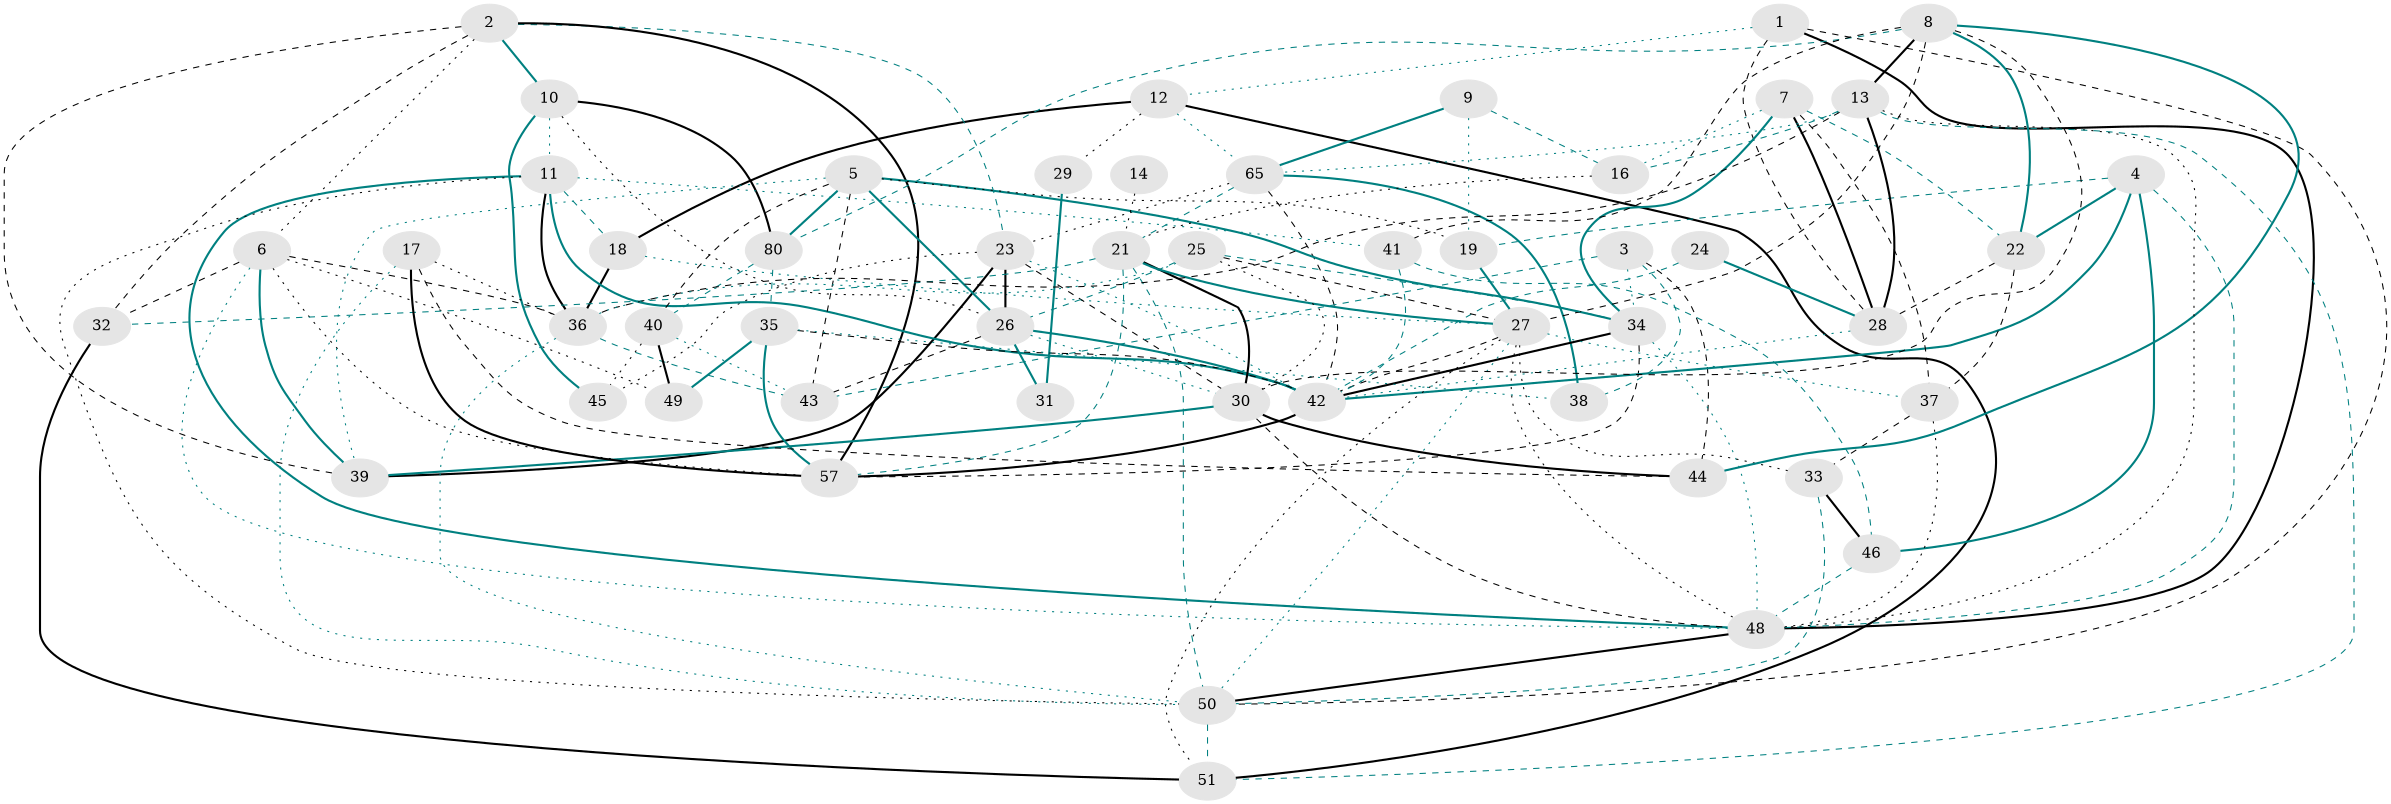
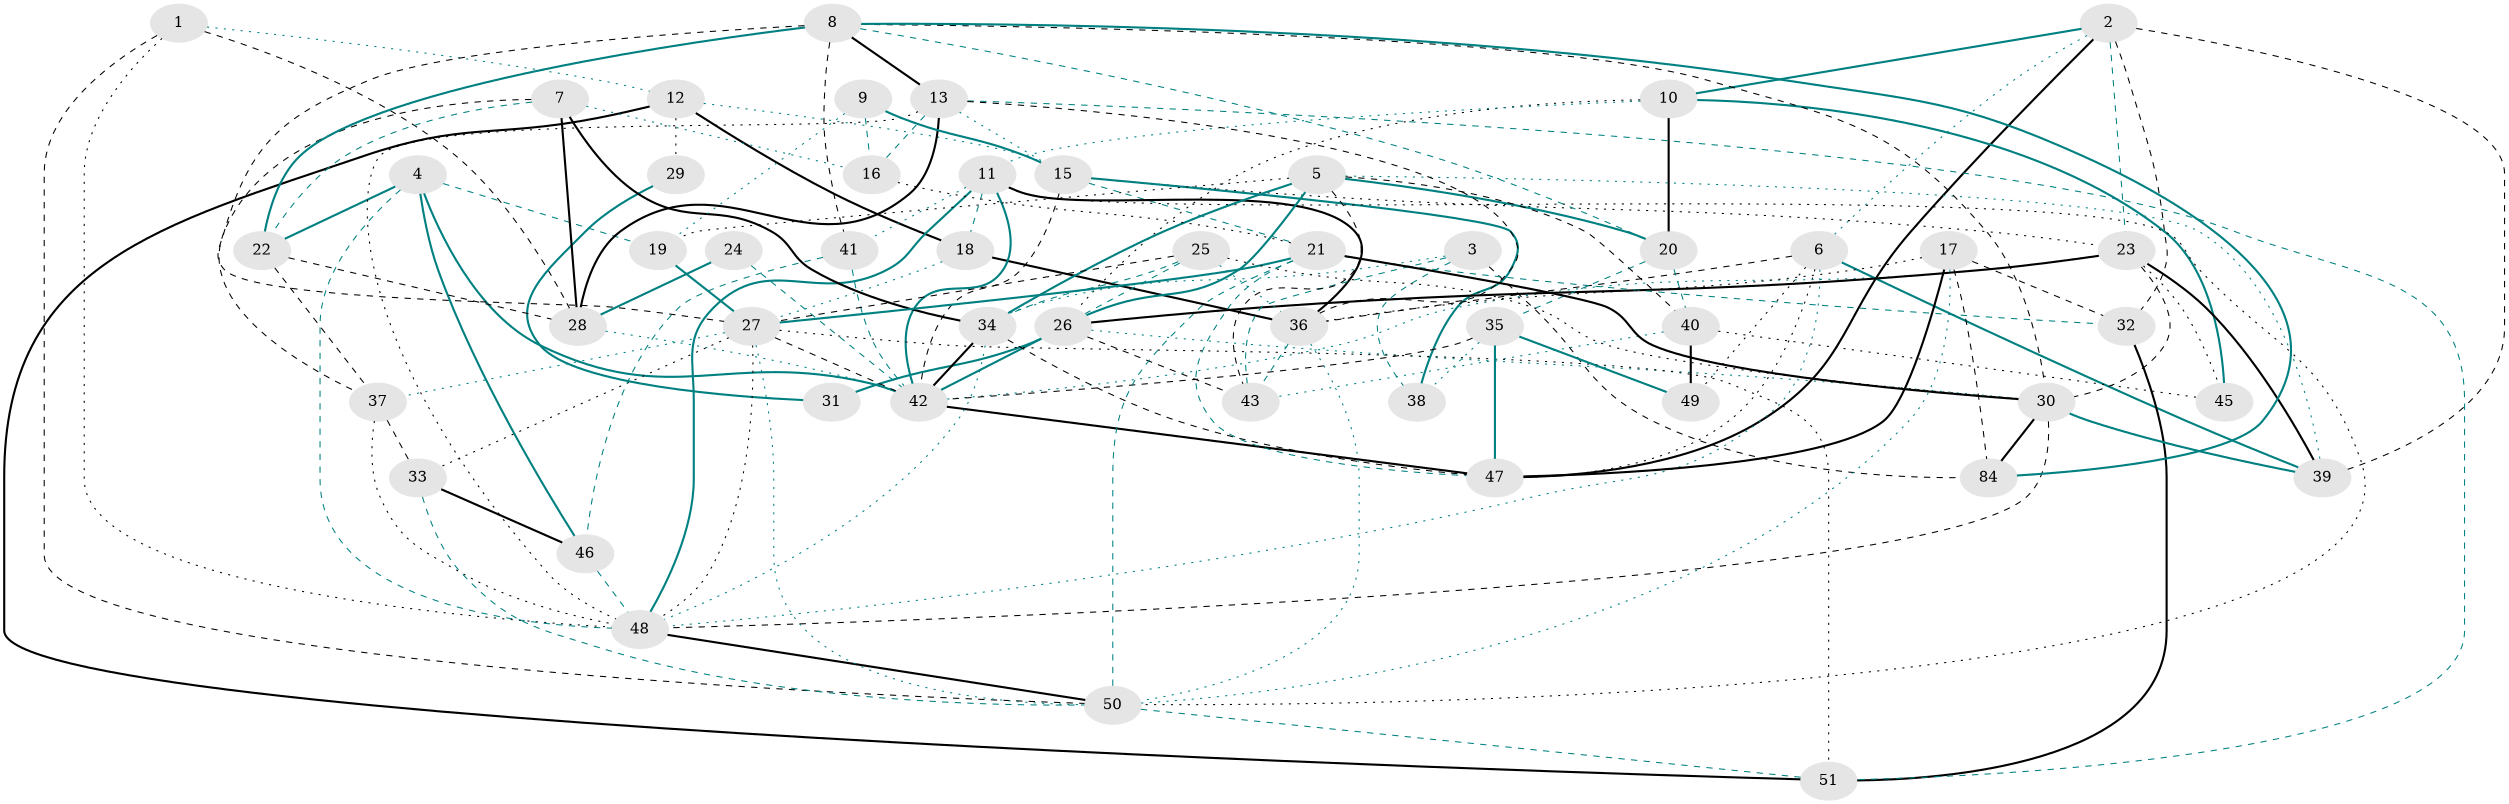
edge "2" -- "6": color black -> teal
node "14": removed
node "65": label "65" -> "15"
edge "7" -- "34": color teal -> black
node "80": label "80" -> "20"
edge "6" -- "32": now "17" -- "32"
edge "1" -- "48": style bold -> dotted
node "57": label "57" -> "47"
node "44": label "44" -> "84"
